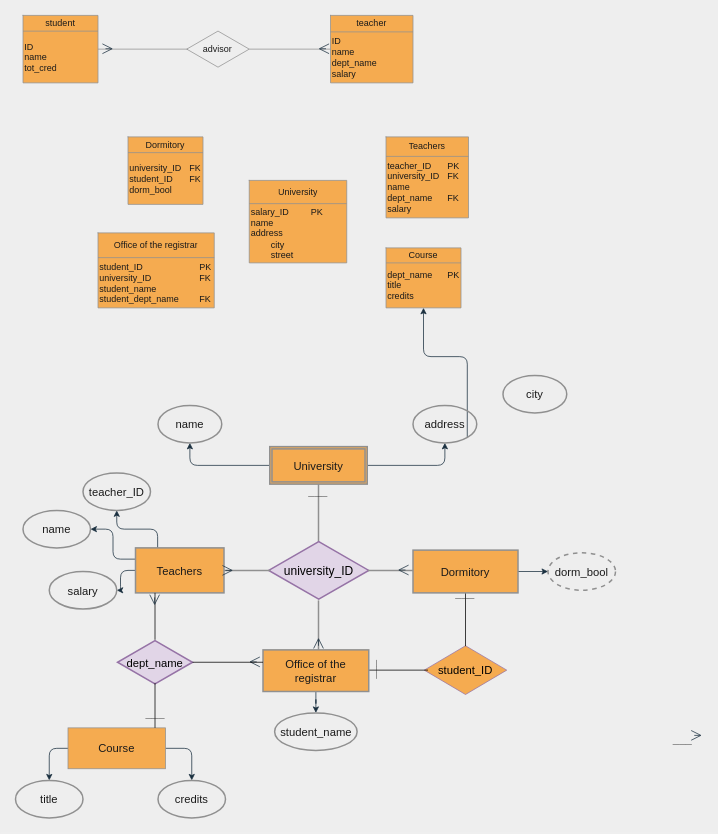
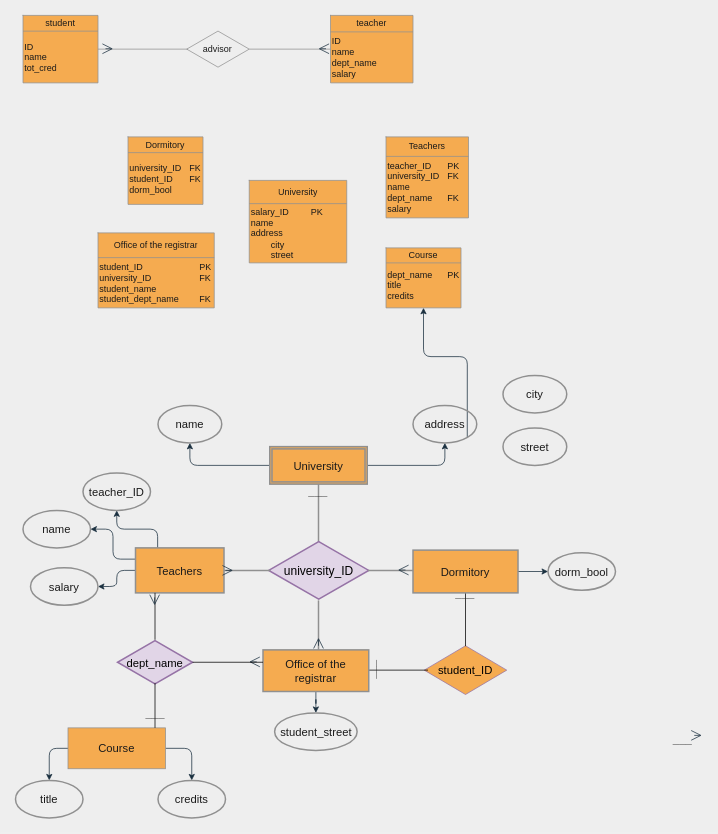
node "street": added
node "dorm_bool": style dashed -> solid
node "salary": moved (83, 590) -> (64, 587)
node "student_name": label "student_name" -> "student_street"
